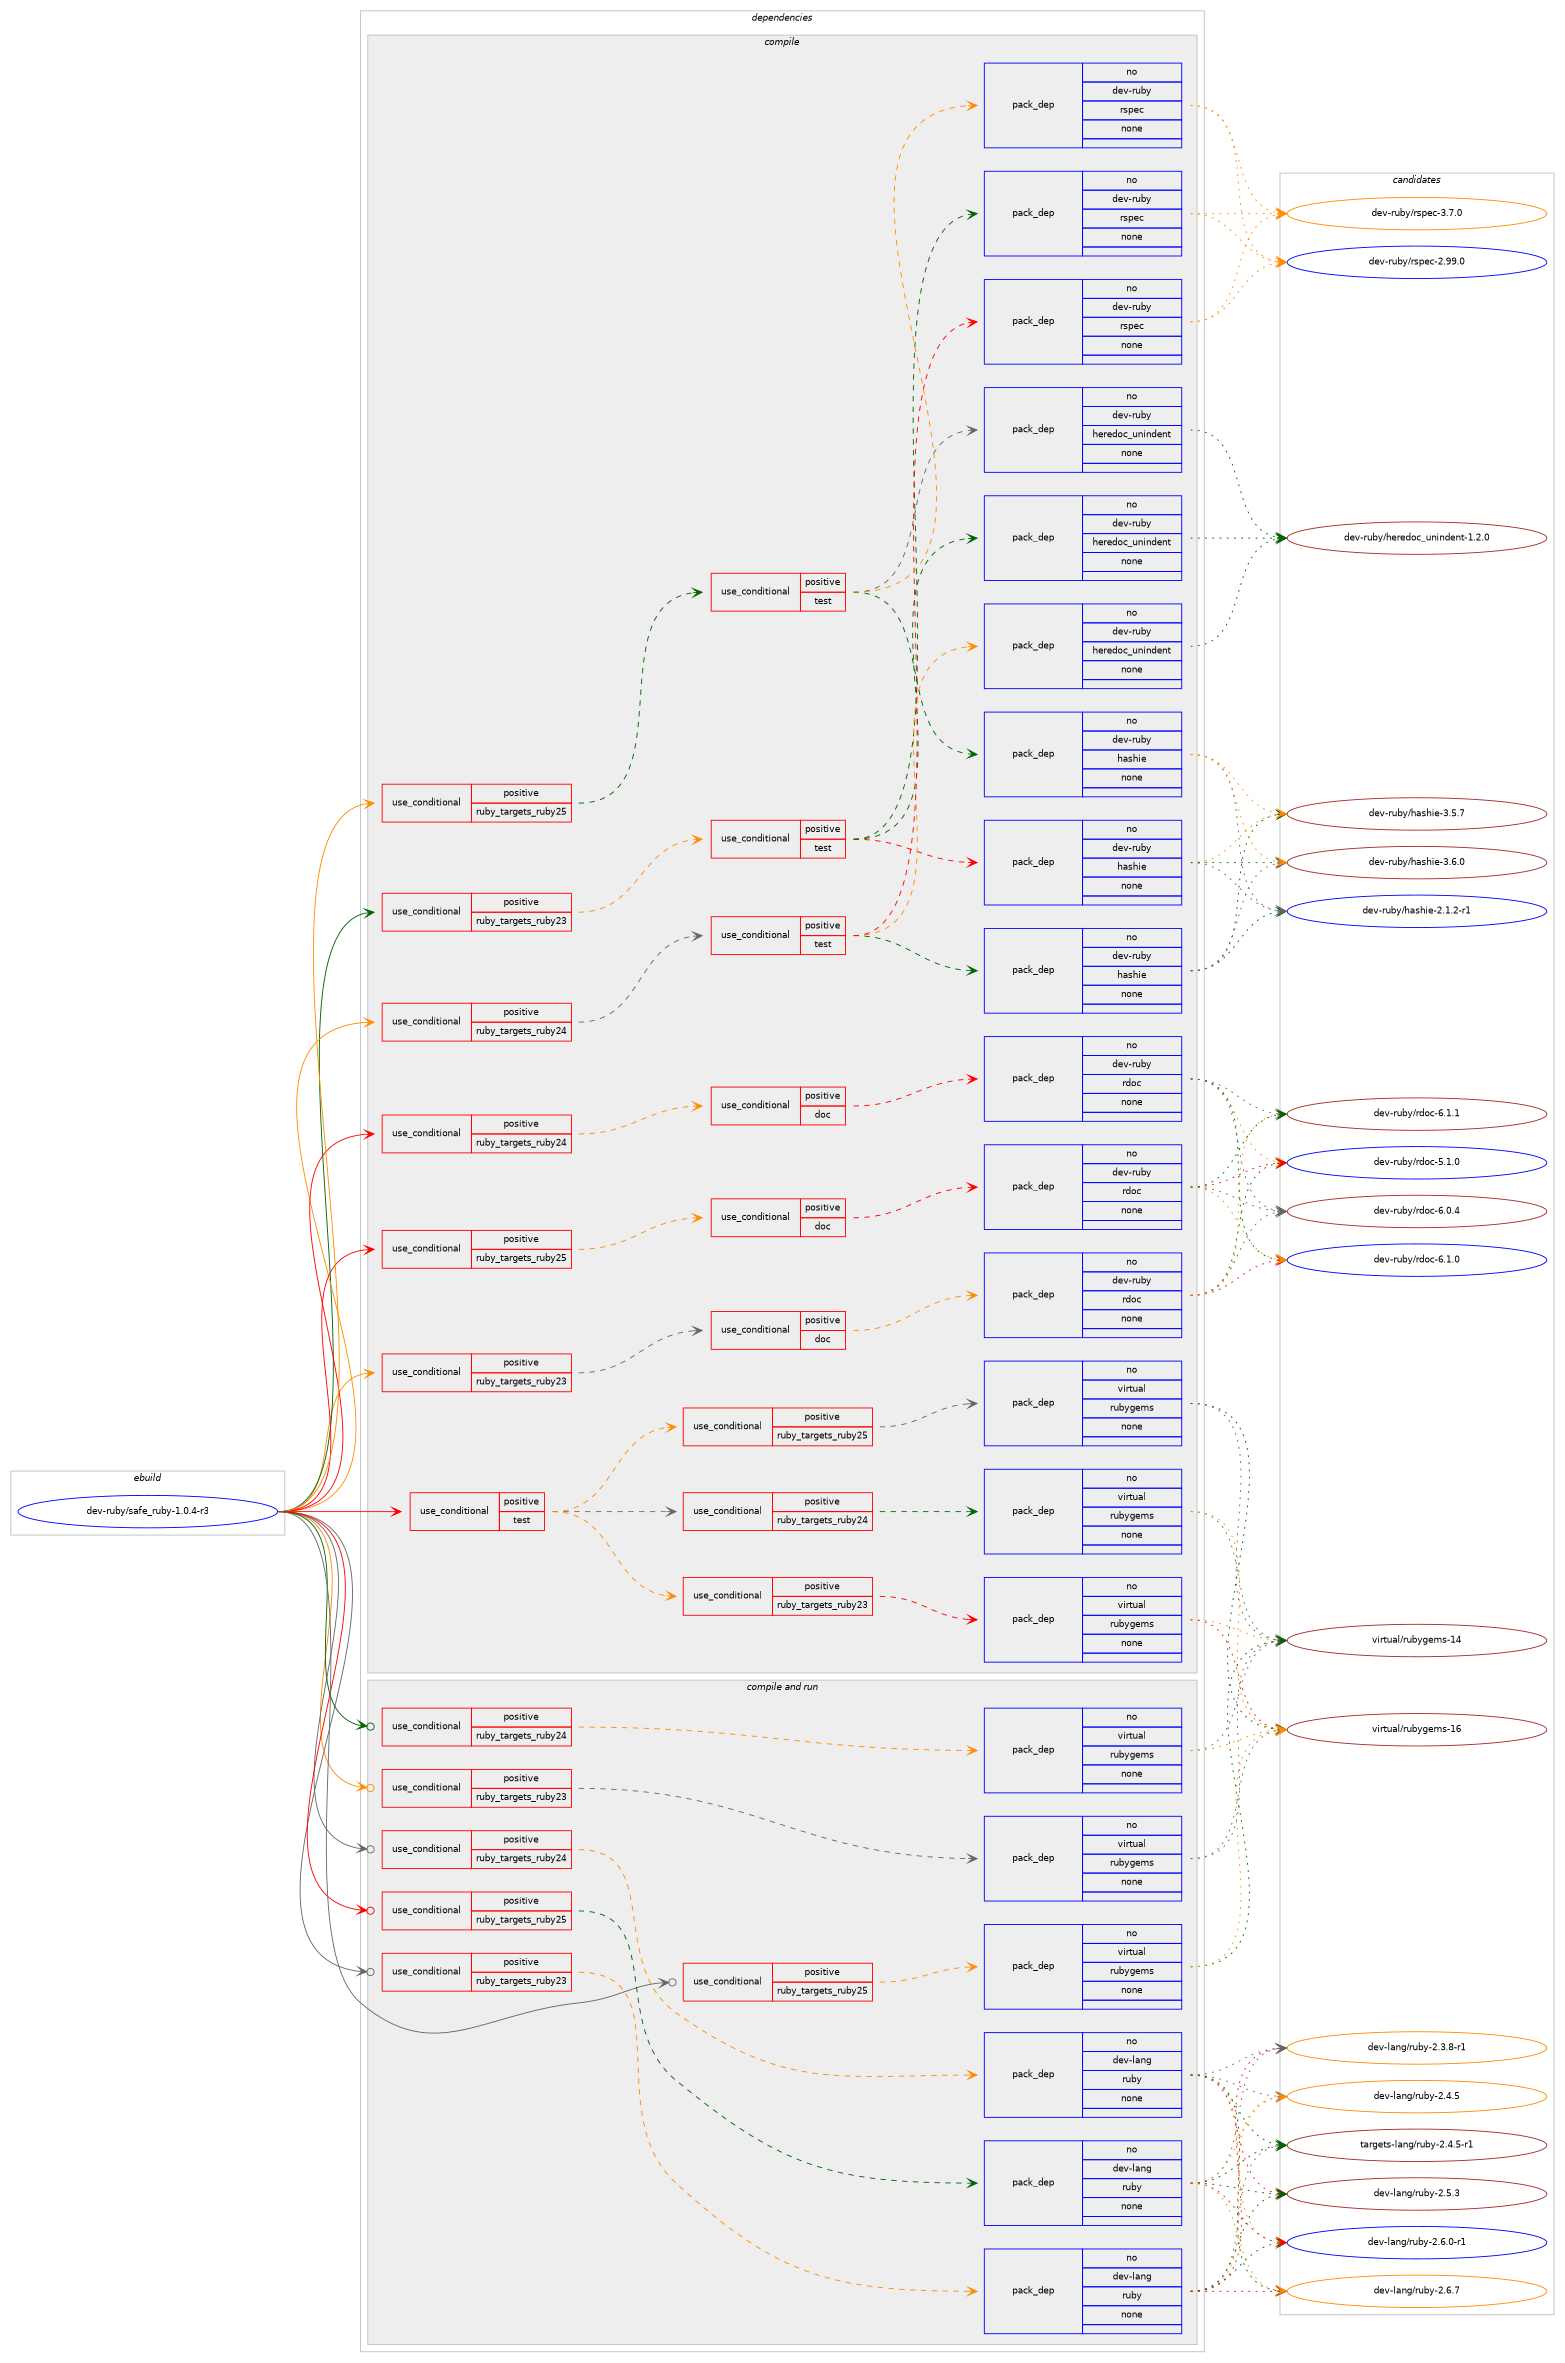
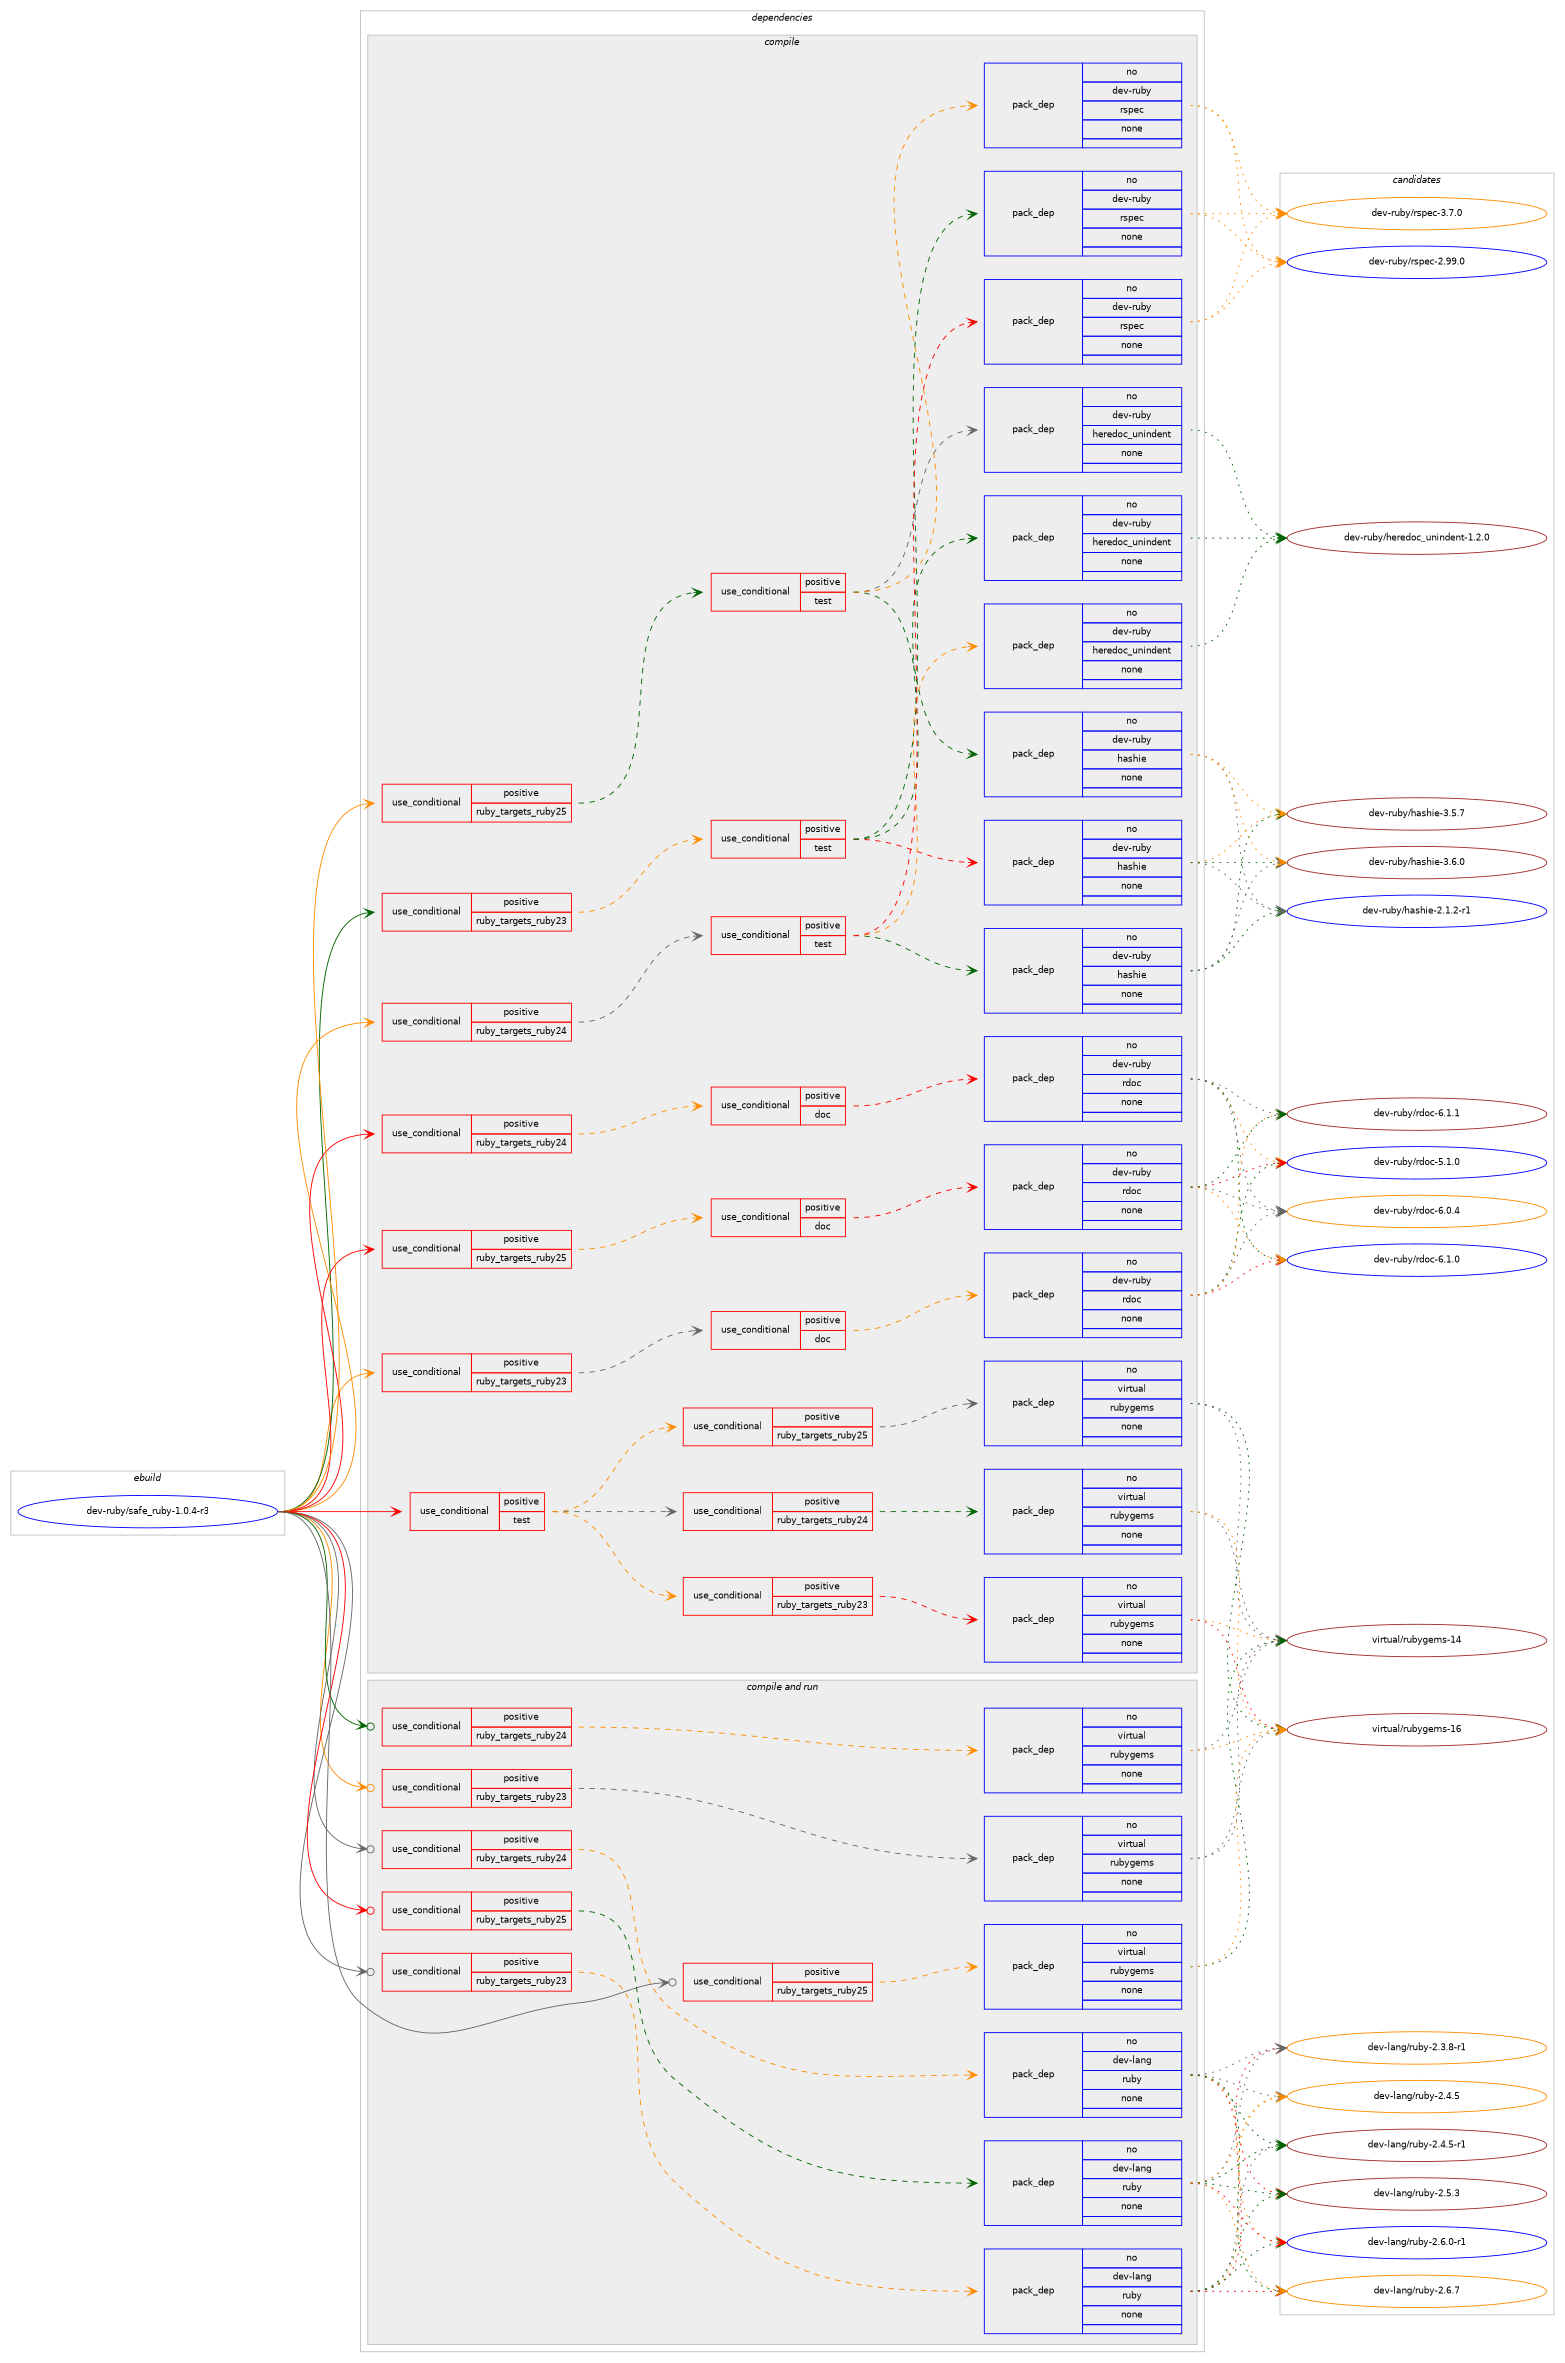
node "dev-ruby/rdoc-6.0.4": color brown -> darkorange
node "targets-lang/ruby-2.4.5-r1": label "targets-lang/ruby-2.4.5-r1" -> "dev-lang/ruby-2.4.5-r1"
